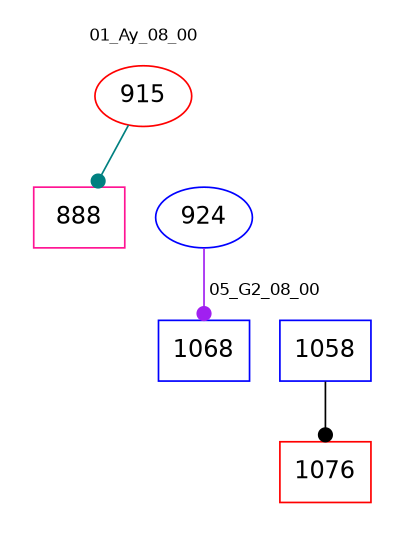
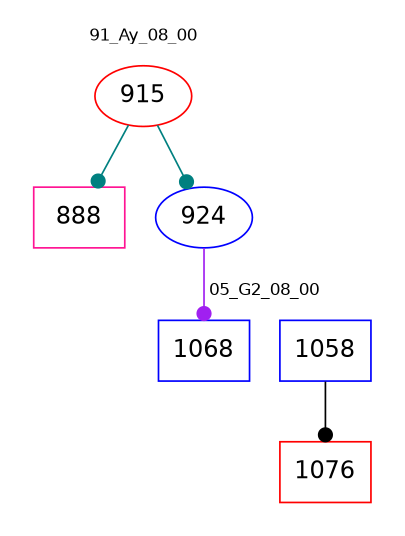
cluster "01_Ay_08_00": label "01_Ay_08_00" -> "91_Ay_08_00"
edge "915" -> "924": added
